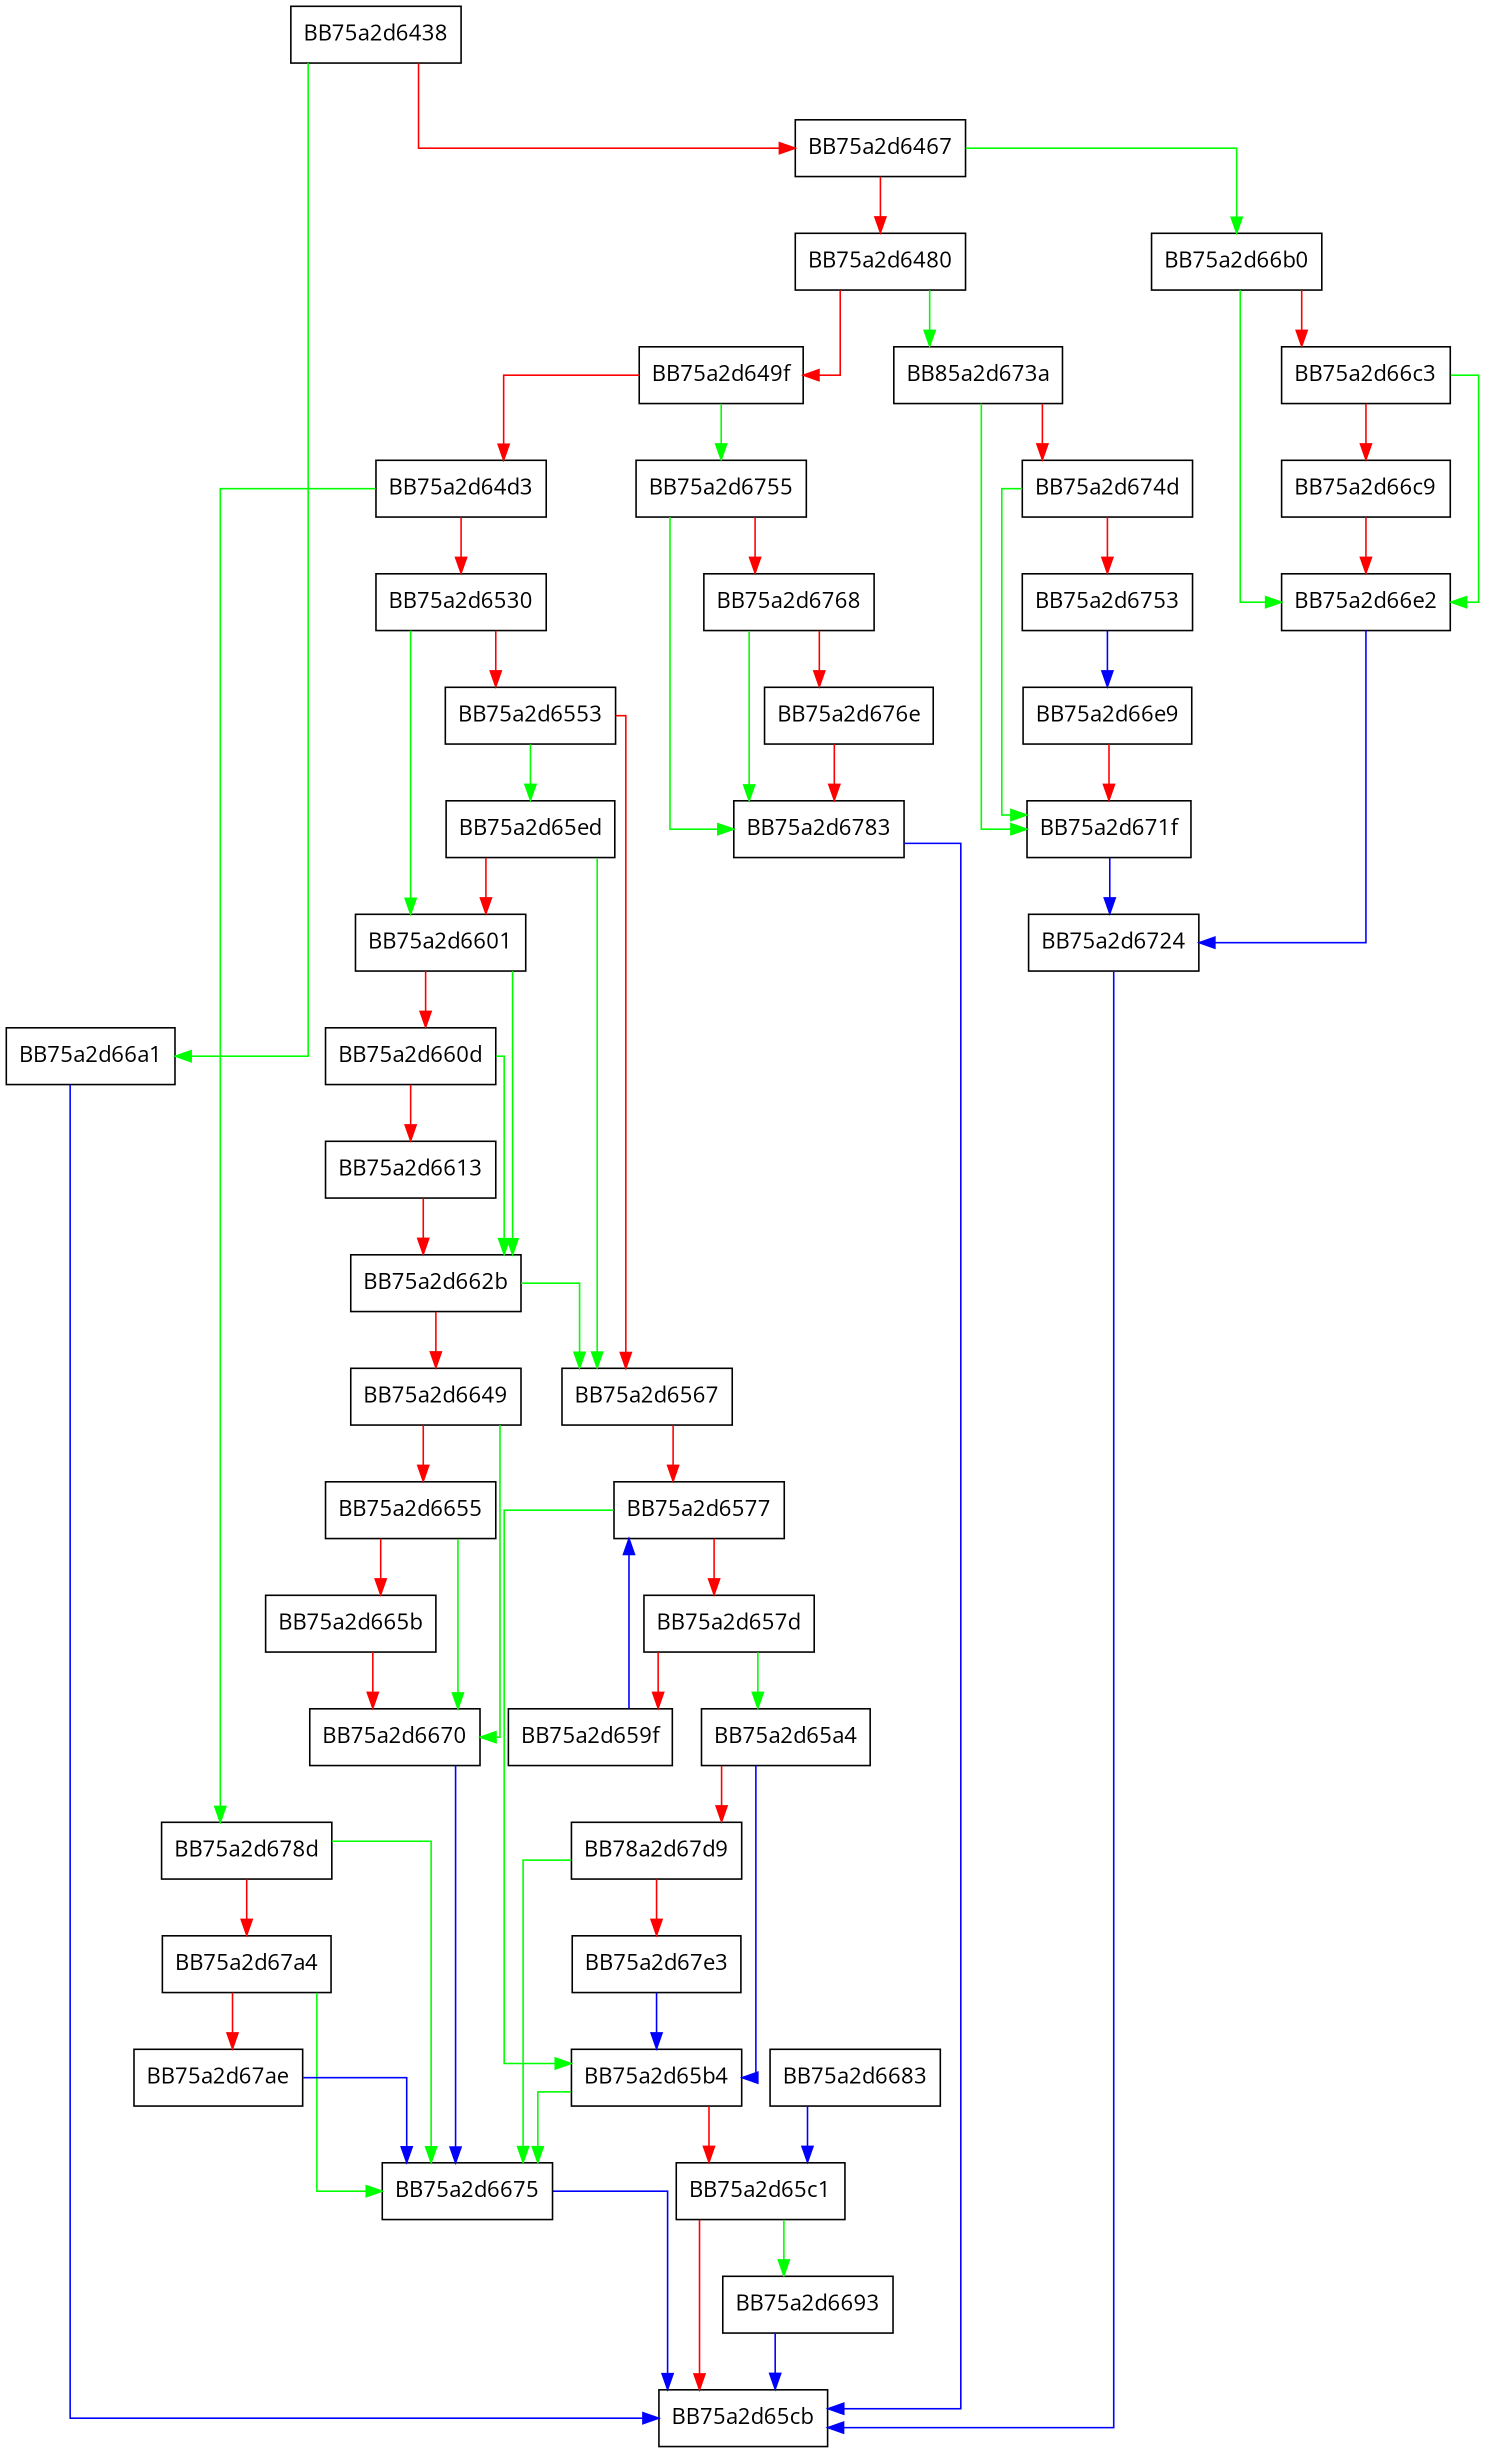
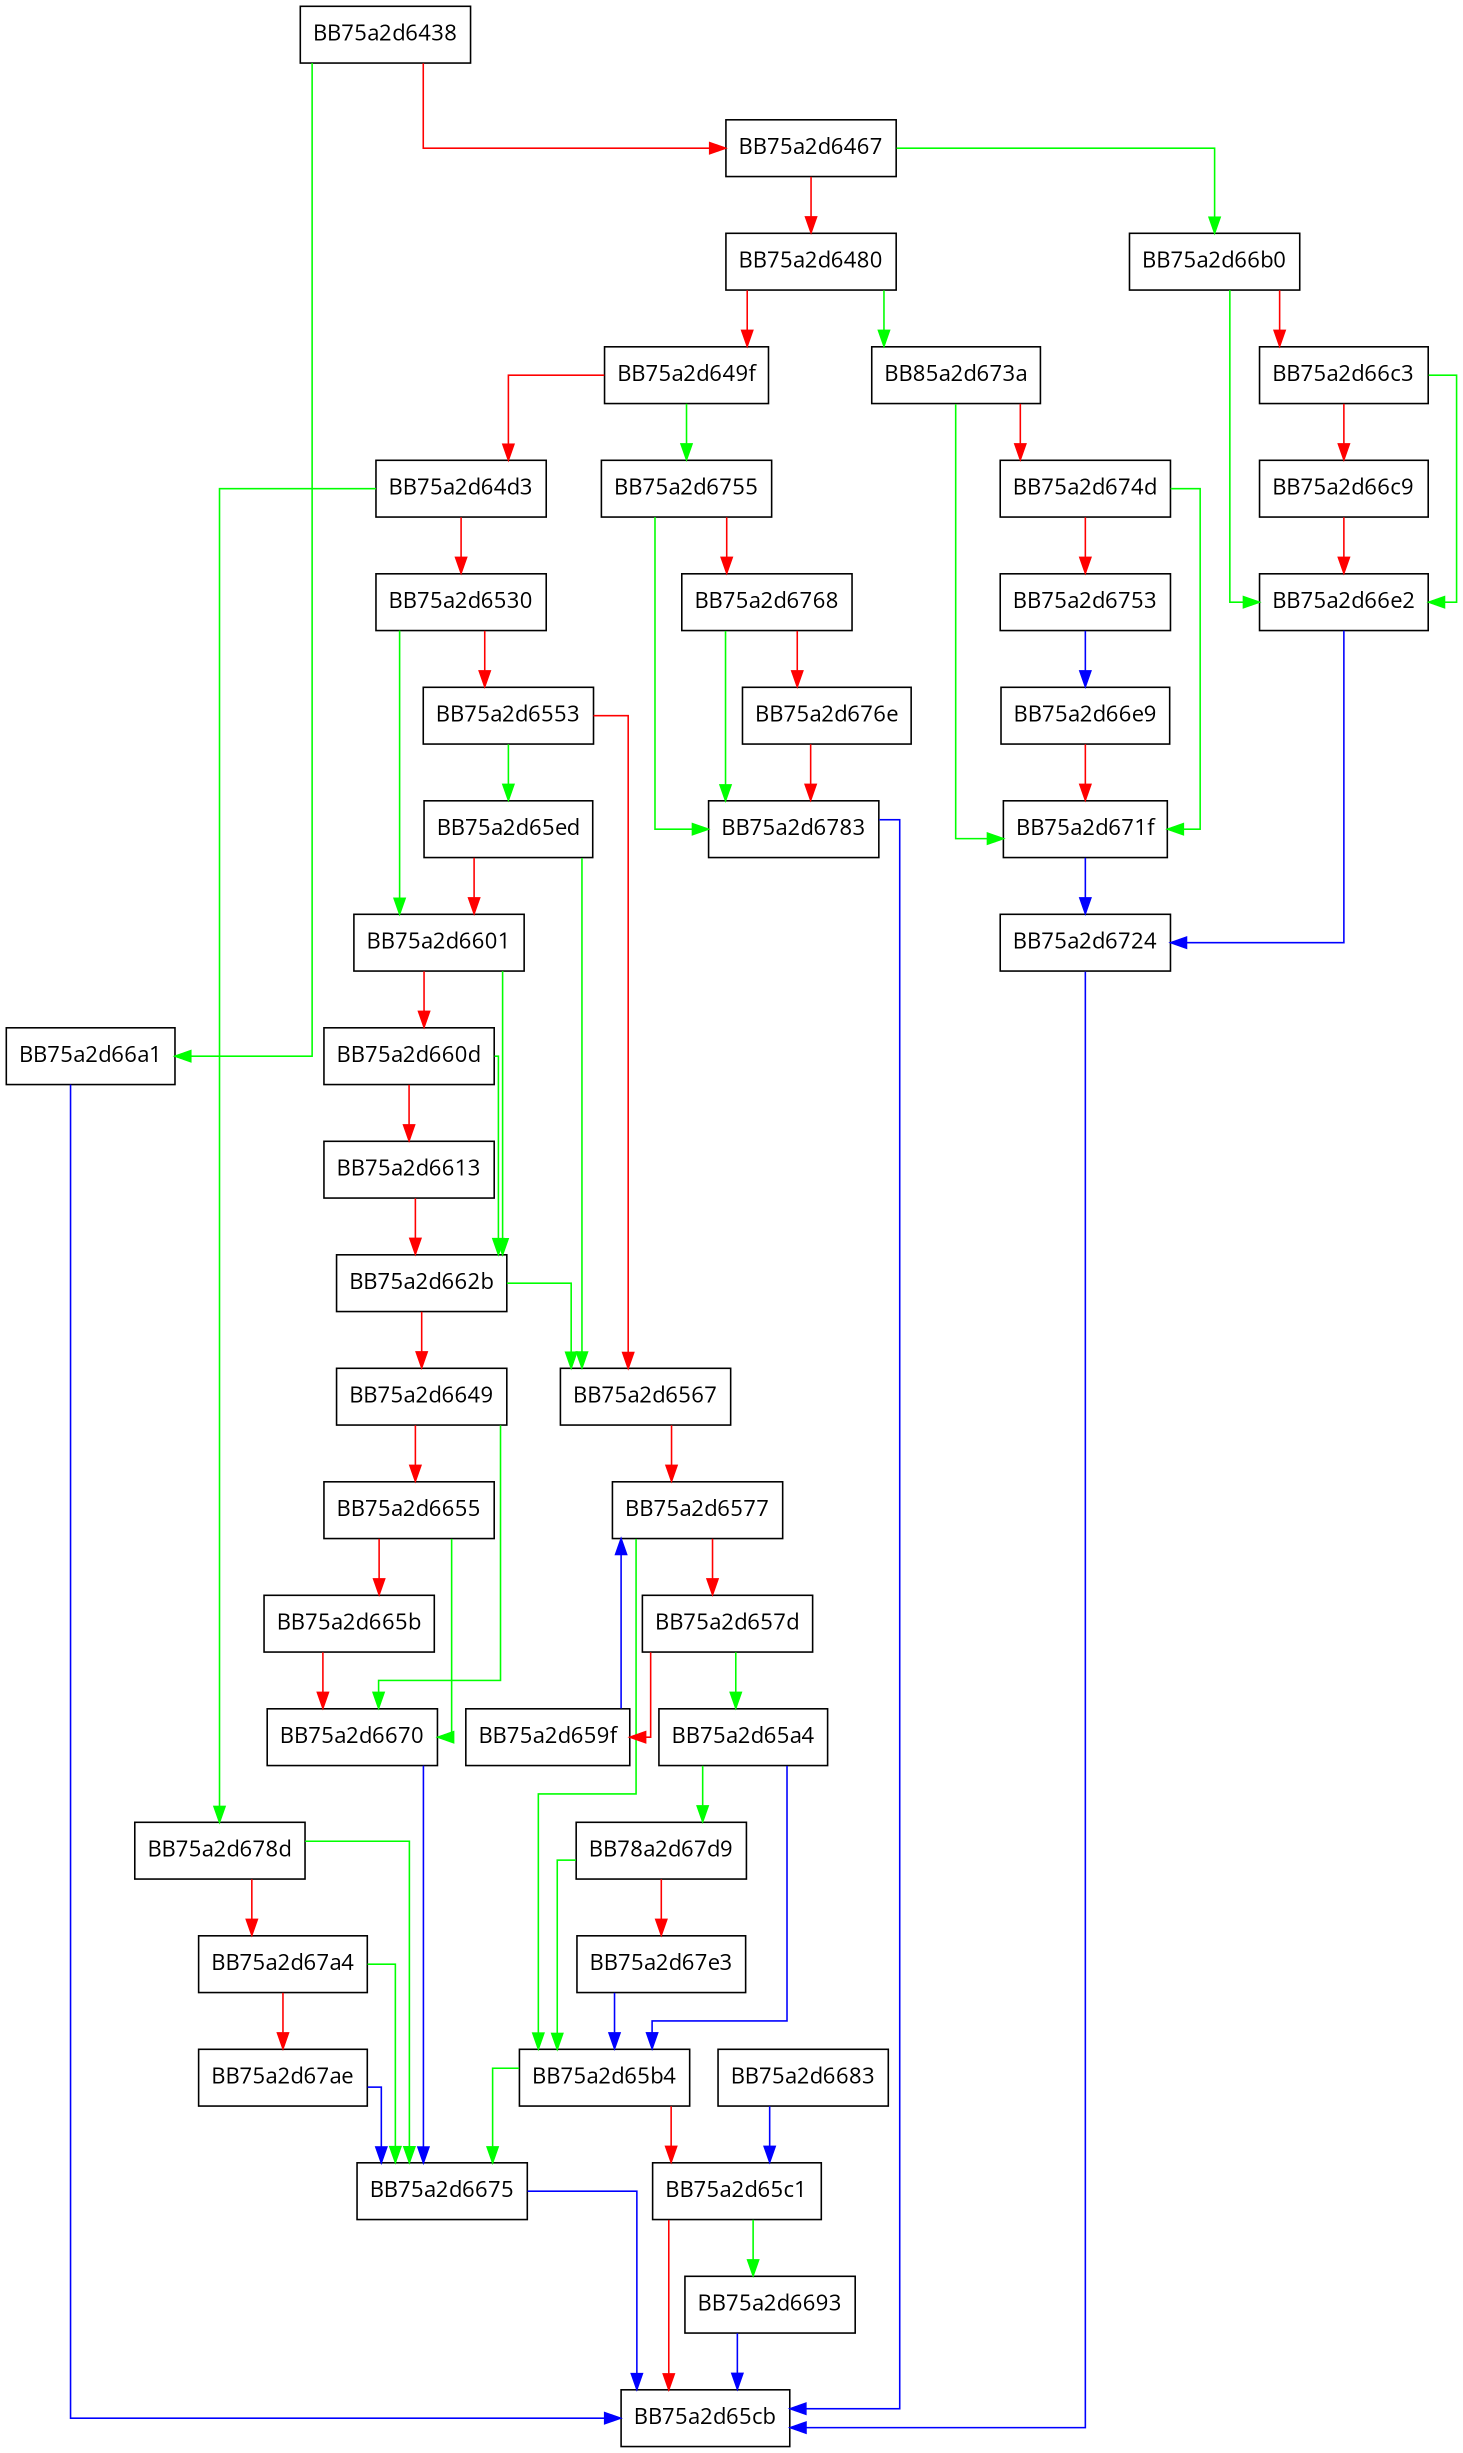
edge "BB75a2d65a4" -> "BB78a2d67d9": color red -> green
edge "BB78a2d67d9" -> "BB75a2d6675": now "BB78a2d67d9" -> "BB75a2d65b4"
